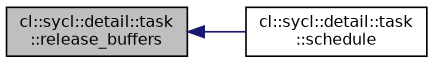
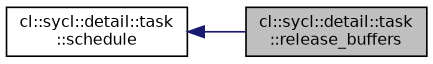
edge "cl::sycl::detail::task ::schedule" -> "cl::sycl::detail::task ::release_buffers": reversed
